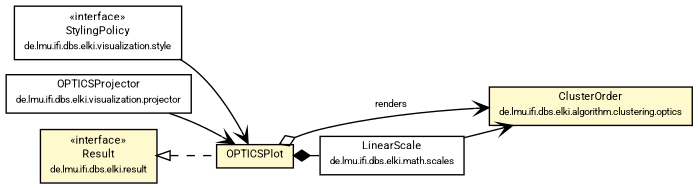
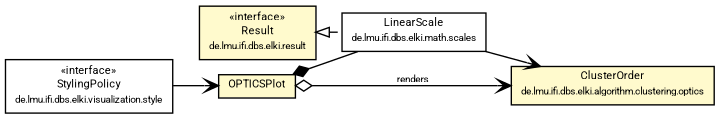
node "OPTICSProjector": removed
edge "OPTICSPlot" -> "Result": now "LinearScale" -> "Result"
